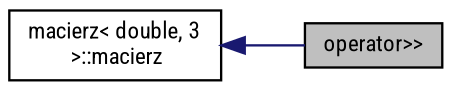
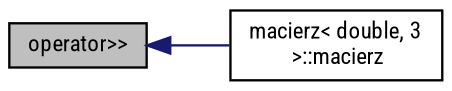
edge "operator>>" -> "macierz< double, 3 >::macierz": reversed
